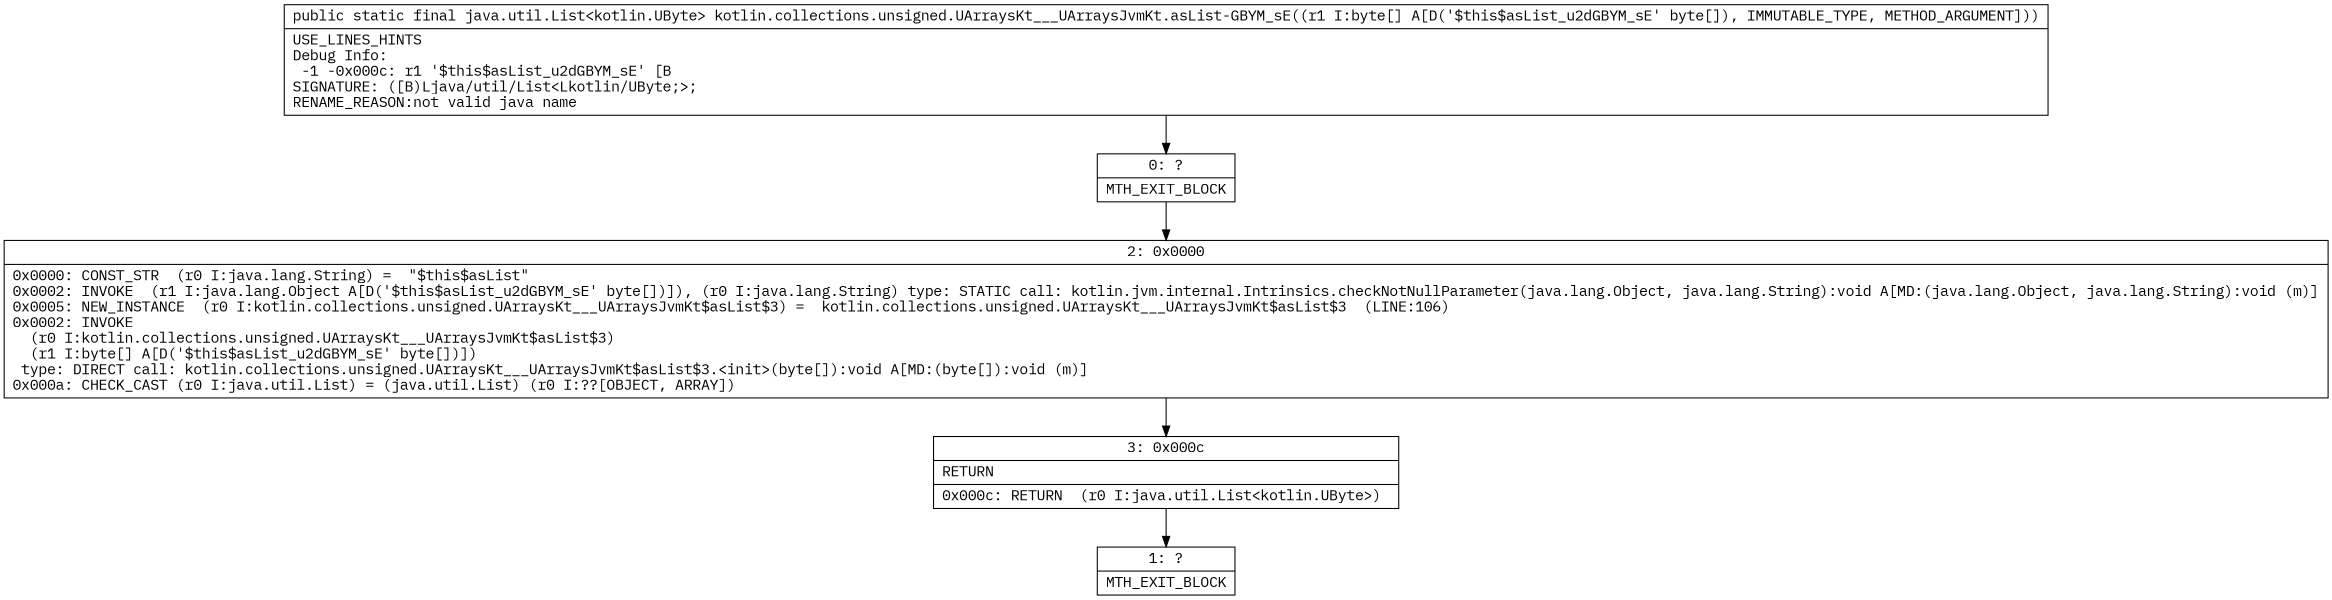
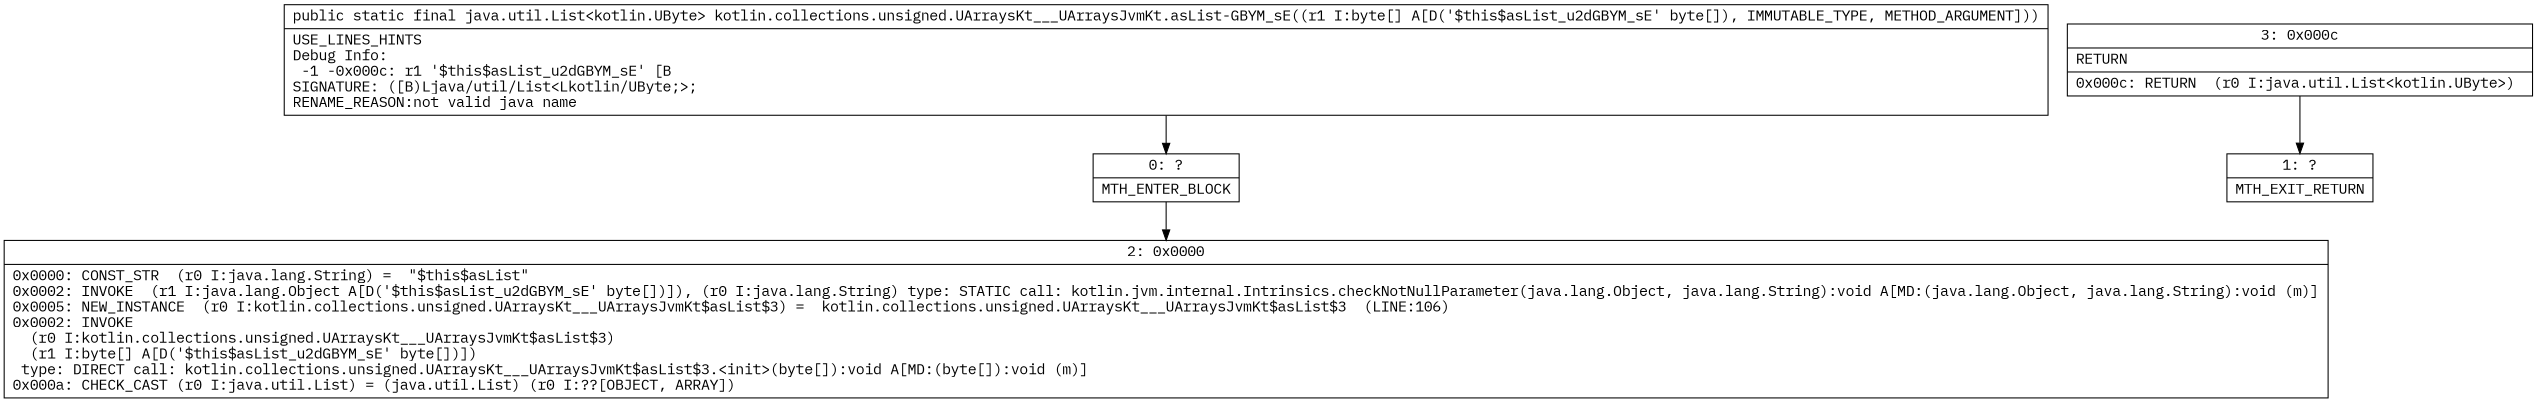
node "0: ?": text "MTH_EXIT_BLOCK" -> "MTH_ENTER_BLOCK"
edge "2: 0x0000" -> "3: 0x000c": removed
node "1: ?": text "MTH_EXIT_BLOCK" -> "MTH_EXIT_RETURN"
